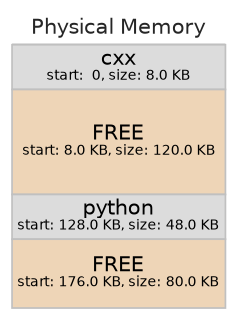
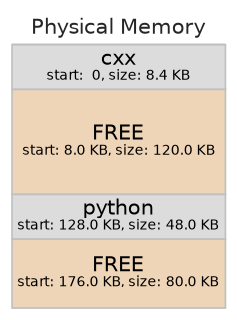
node "Physical Memory": text "start:  0, size: 8.0 KB" -> "start:  0, size: 8.4 KB"
